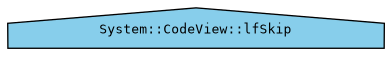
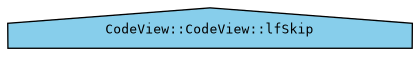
node "System::CodeView::lfSkip": label "System::CodeView::lfSkip" -> "CodeView::CodeView::lfSkip"
